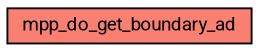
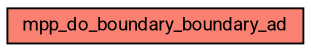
node "mpp_do_get_boundary_ad": label "mpp_do_get_boundary_ad" -> "mpp_do_boundary_boundary_ad"
